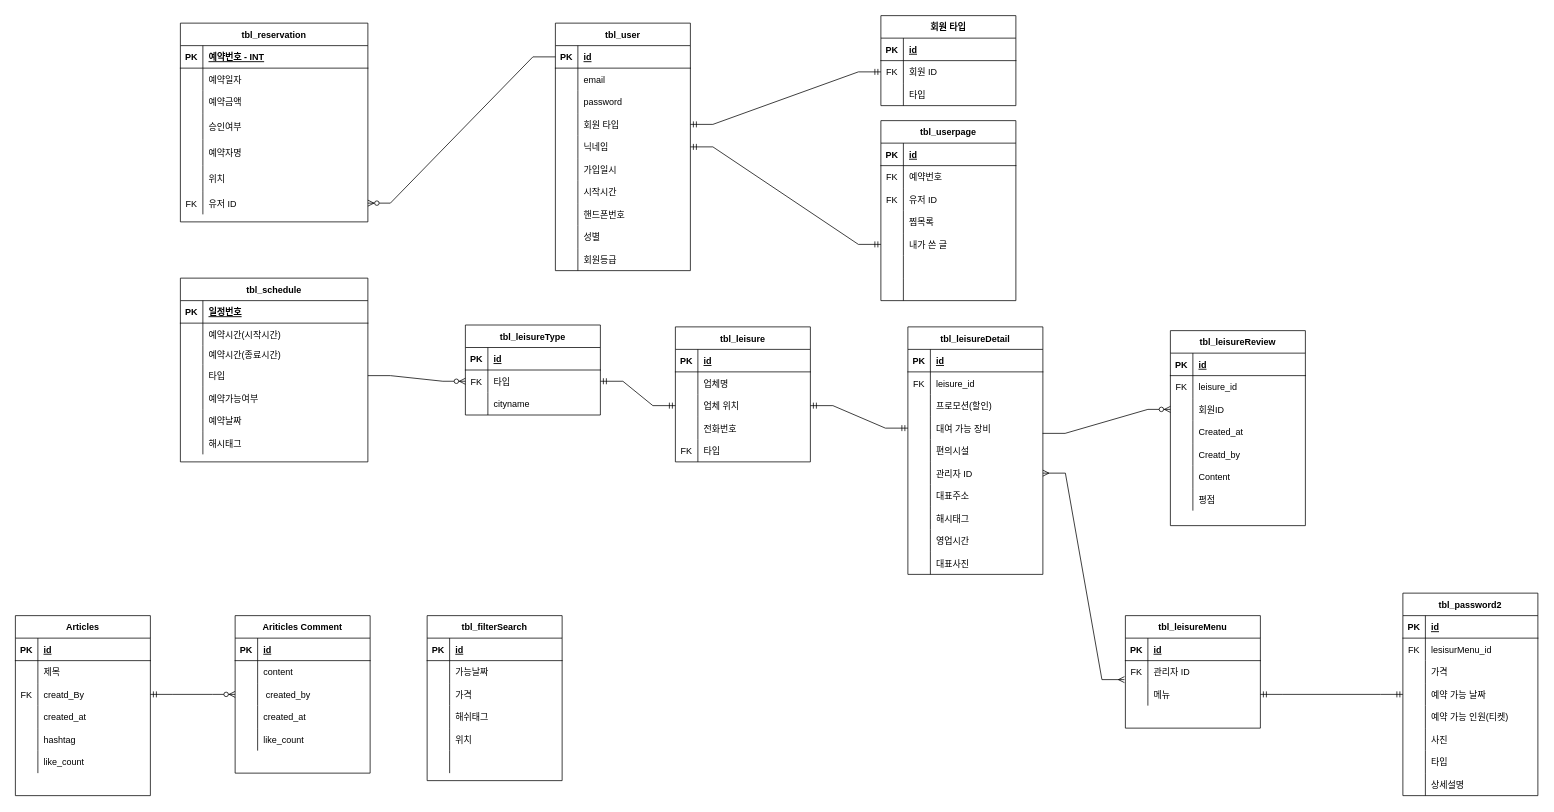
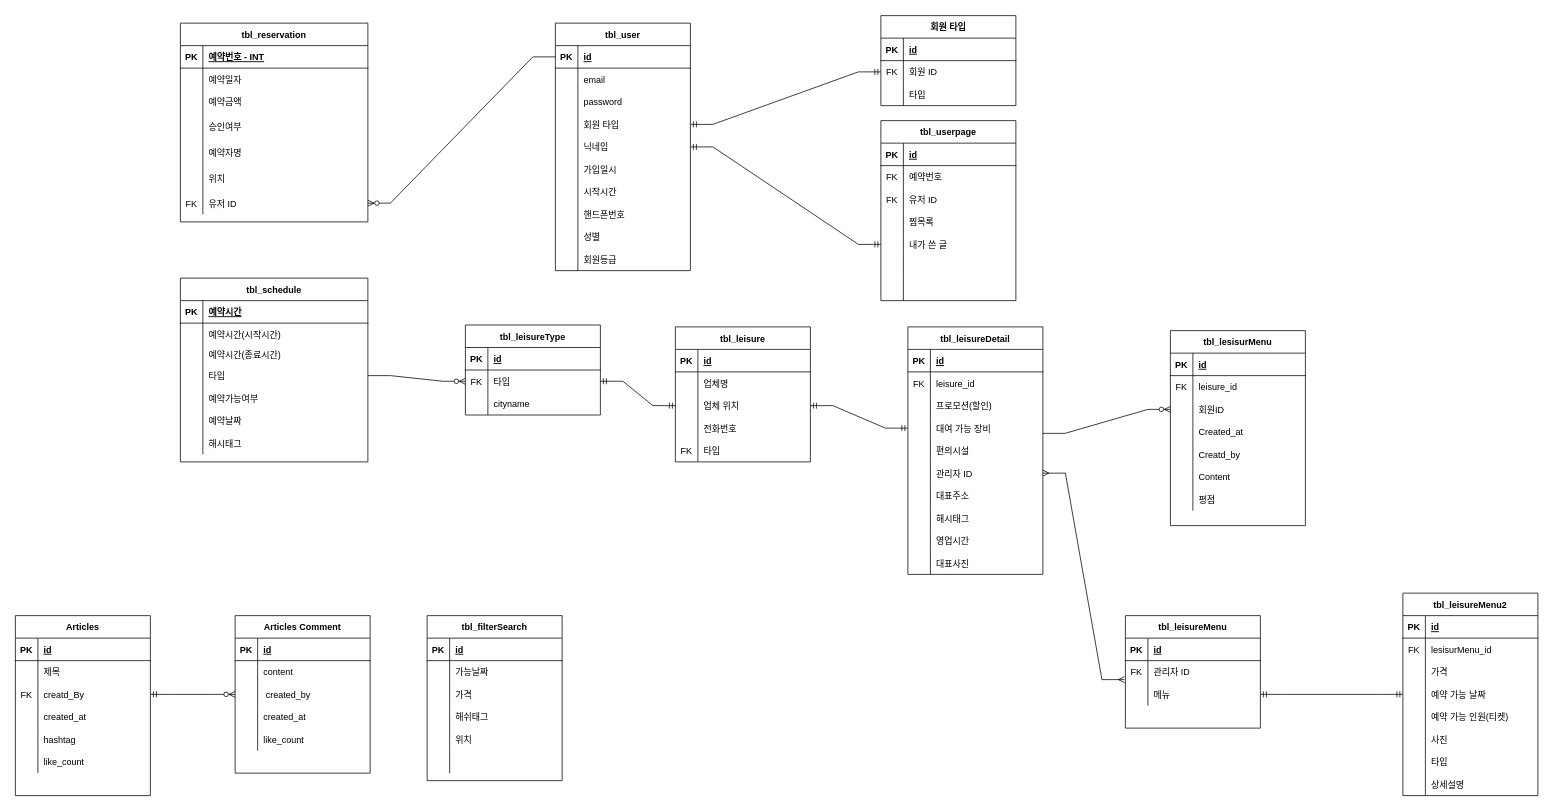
node "일정번호": label "일정번호" -> "예약시간"
node "tbl_leisureReview": label "tbl_leisureReview" -> "tbl_lesisurMenu"
node "tbl_password2": label "tbl_password2" -> "tbl_leisureMenu2"
node "Ariticles Comment": label "Ariticles Comment" -> "Articles Comment"
